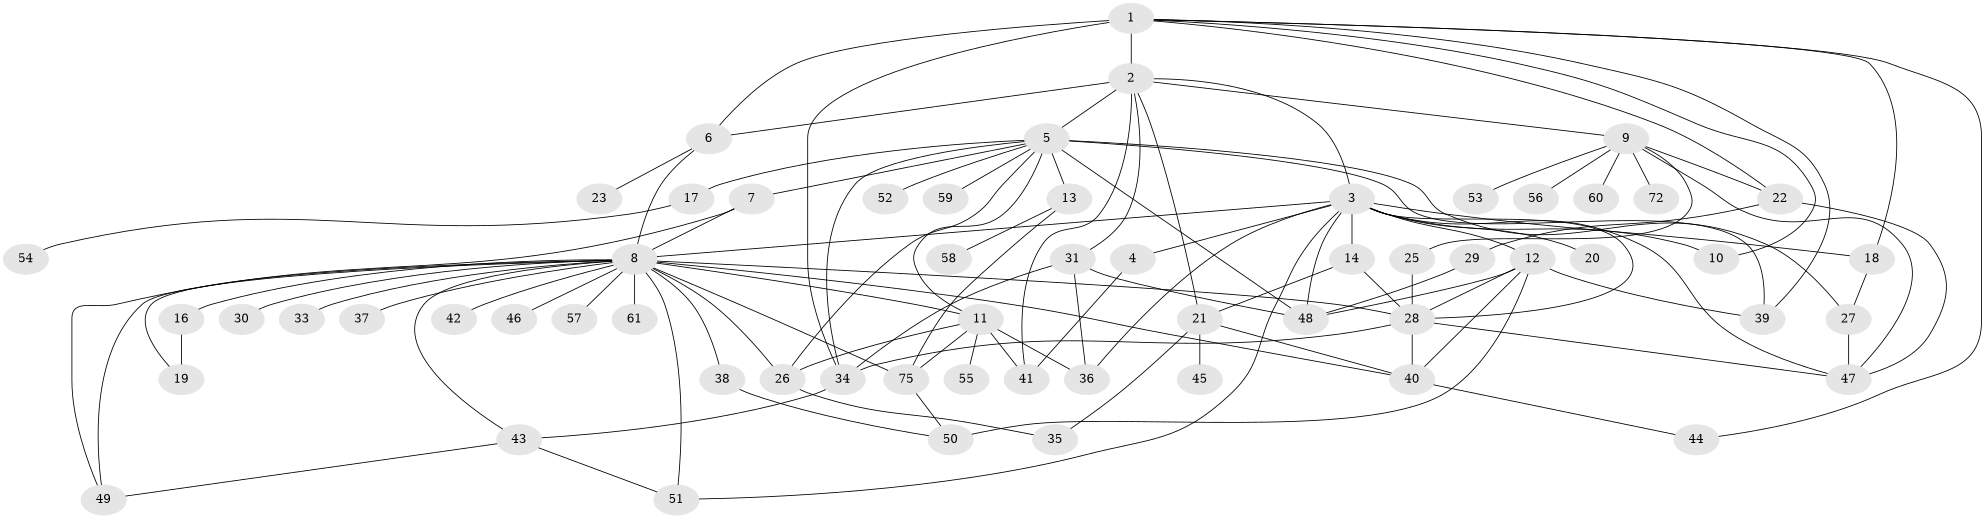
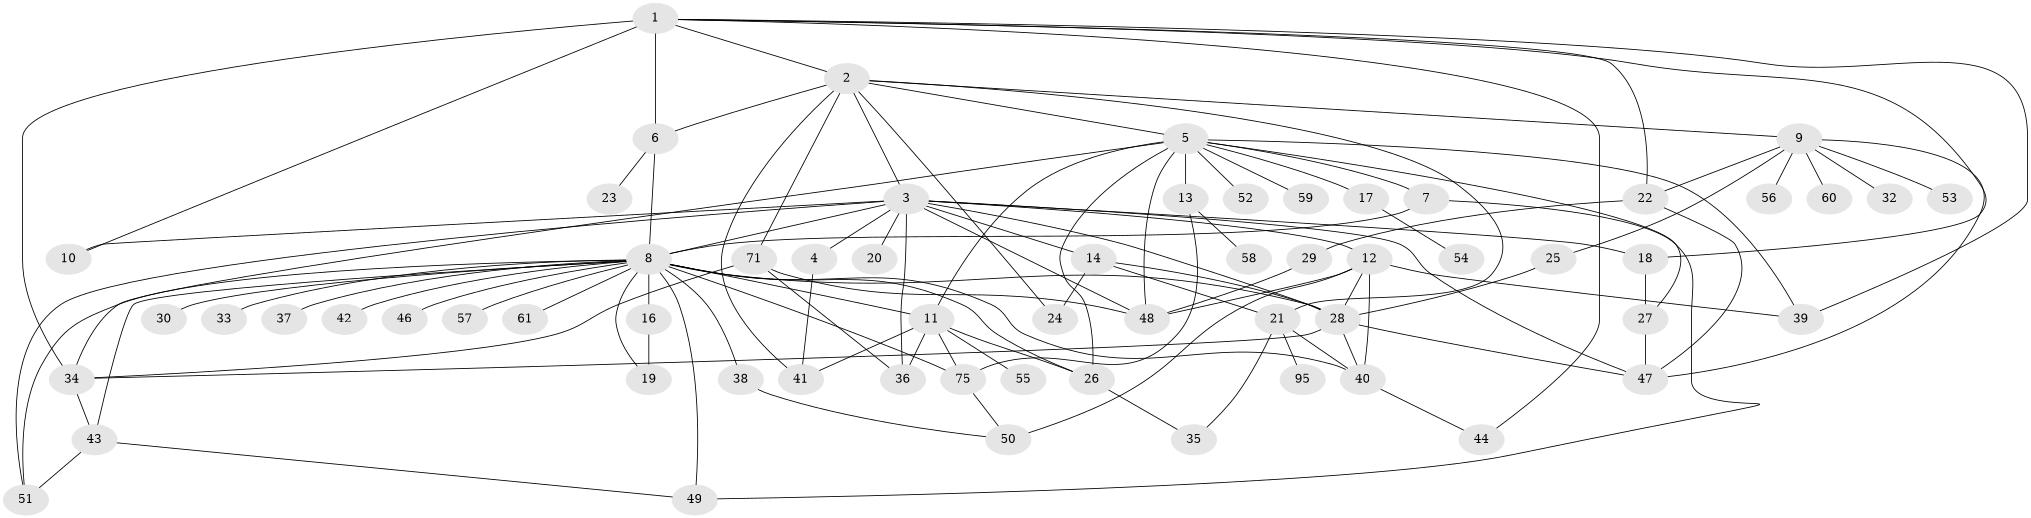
node "72": label "72" -> "32"
node "31": label "31" -> "71"
node "24": added
node "45": label "45" -> "95"
